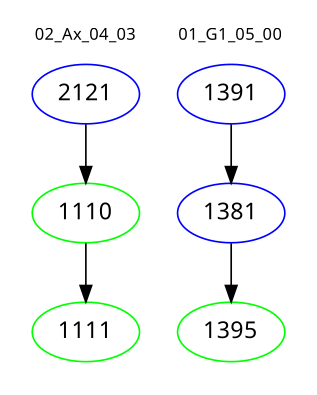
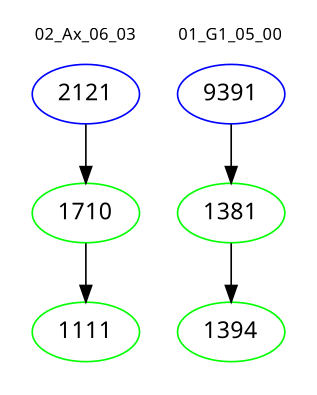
cluster "02_Ax_04_03": label "02_Ax_04_03" -> "02_Ax_06_03"
node "1391": label "1391" -> "9391"
node "1110": label "1110" -> "1710"
node "1381": color blue -> green
node "1395": label "1395" -> "1394"
